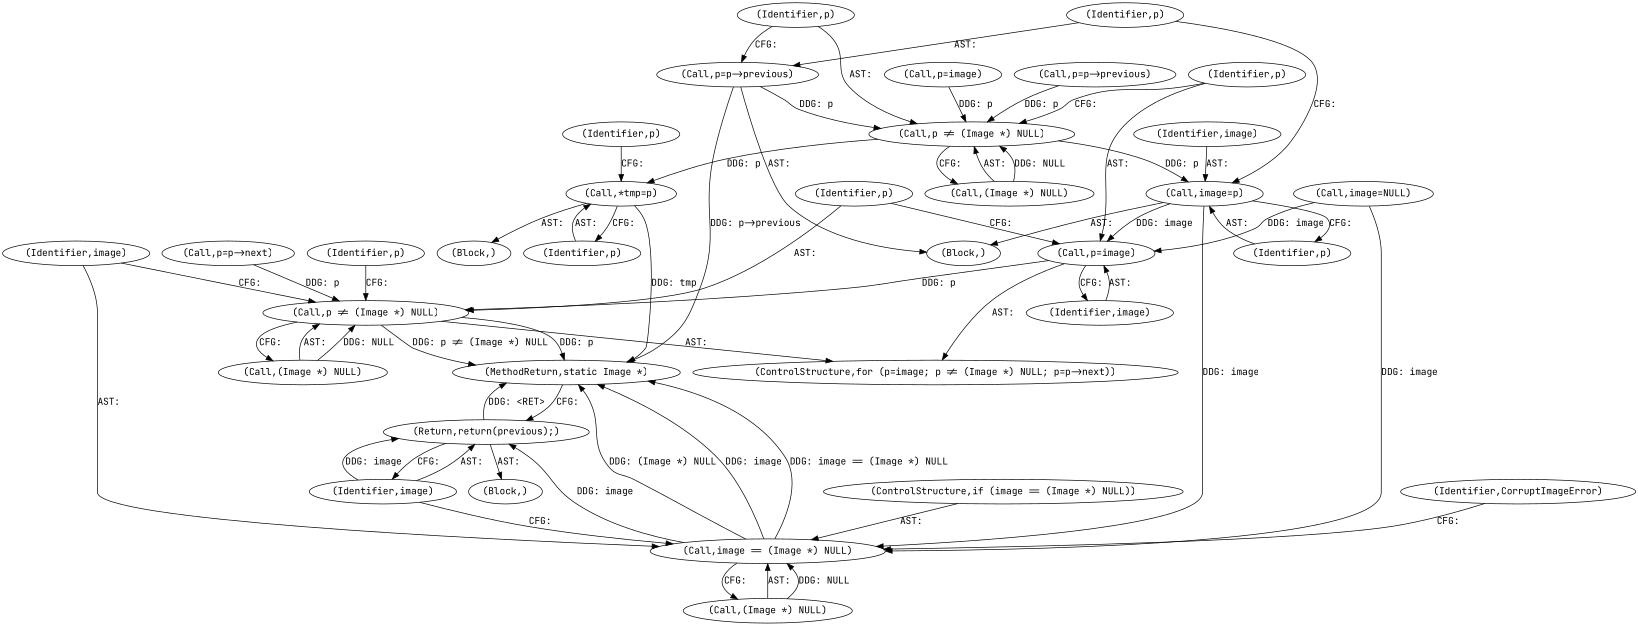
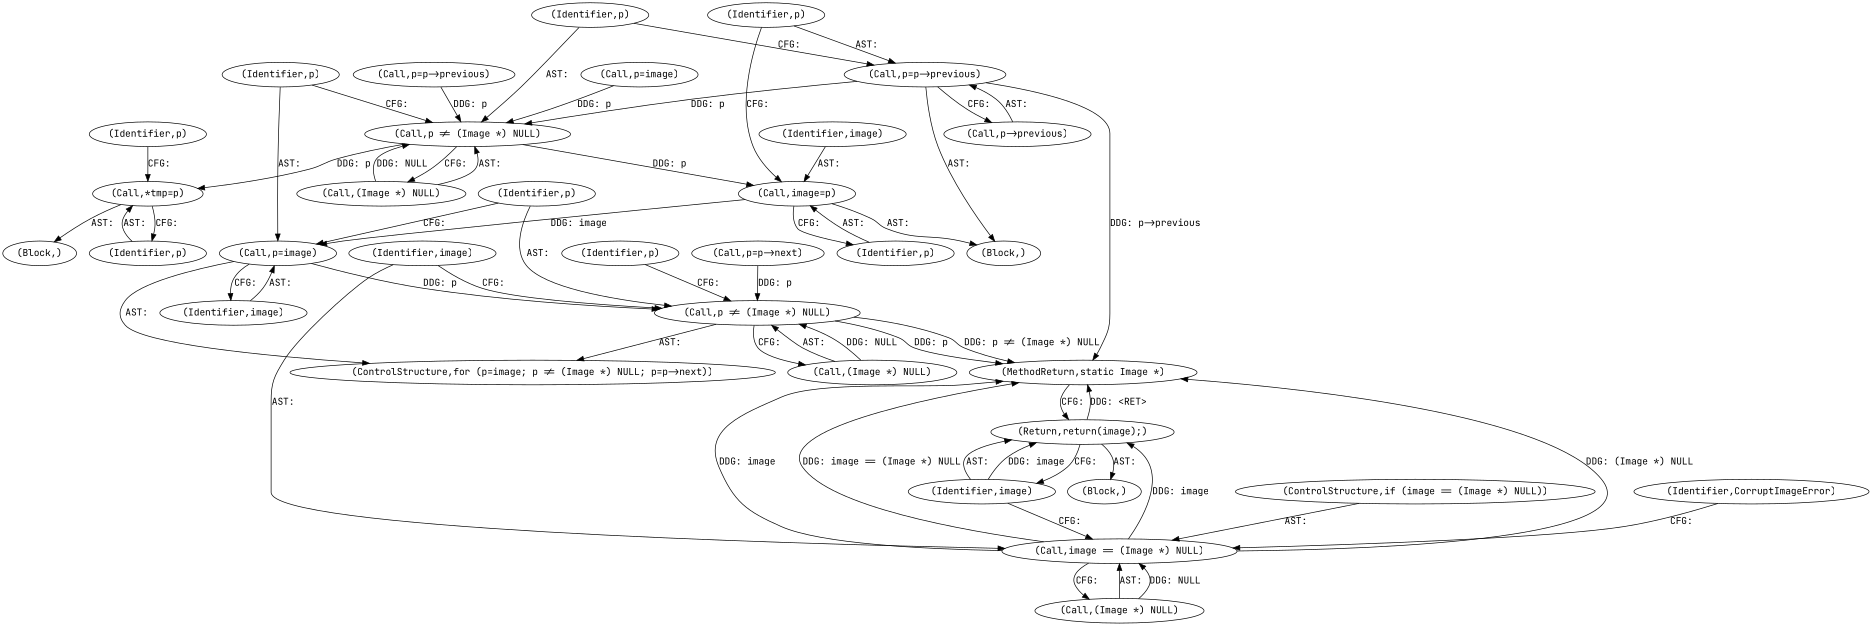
node "(Call,p->previous)": added
node "(Call,image=NULL)": removed
edge "(Call,*tmp=p)" -> "(MethodReturn,static Image *)": removed, label "DDG: tmp"
node "(Return,return(previous);)": label "(Return,return(previous);)" -> "(Return,return(image);)"
edge "(Call,image=p)" -> "(Call,image == (Image *) NULL)": removed, label "DDG: image"
